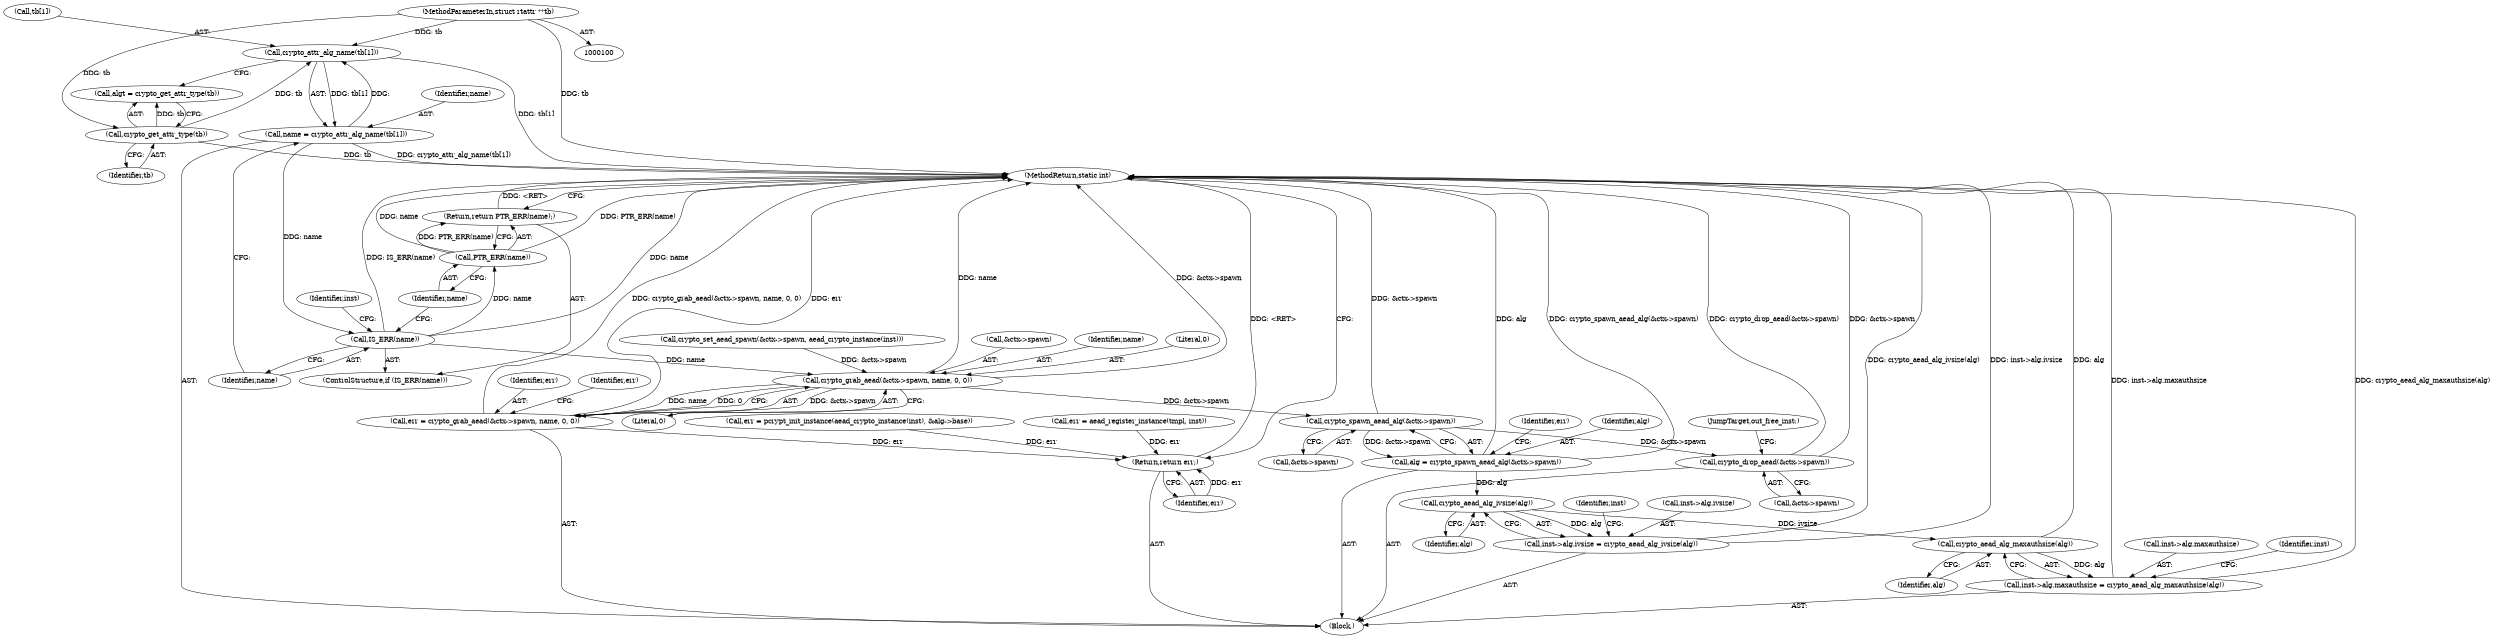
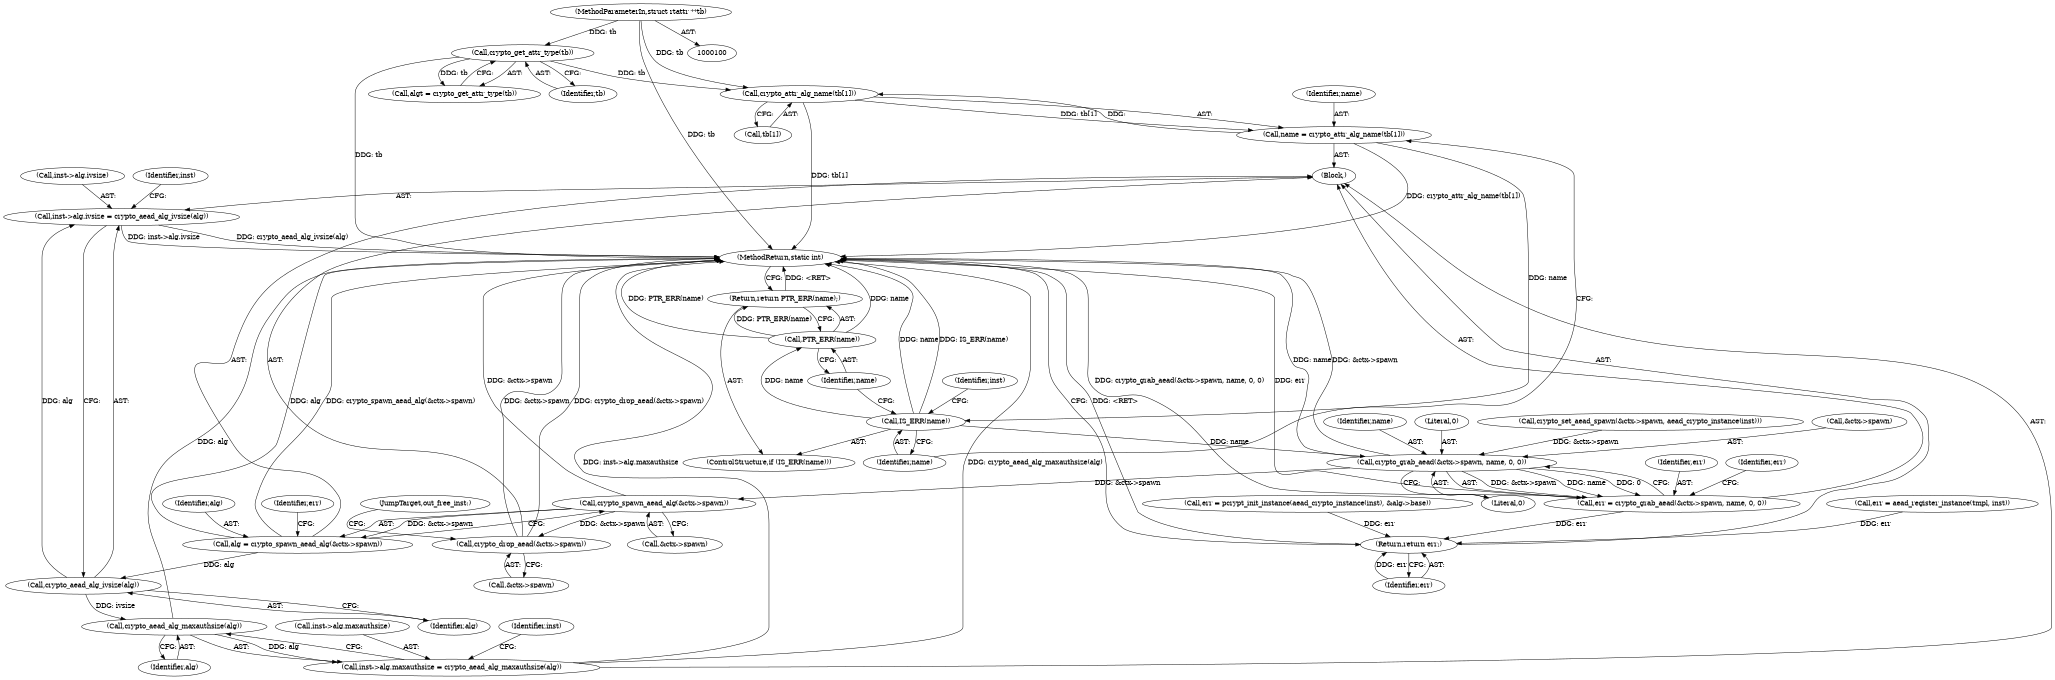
edge "(Call,crypto_attr_alg_name(tb[1]))" -> "(Call,algt = crypto_get_attr_type(tb))": now "(Call,crypto_attr_alg_name(tb[1]))" -> "(Call,tb[1])"
edge "(Call,inst->alg.ivsize = crypto_aead_alg_ivsize(alg))" -> "(Block,)": reversed
